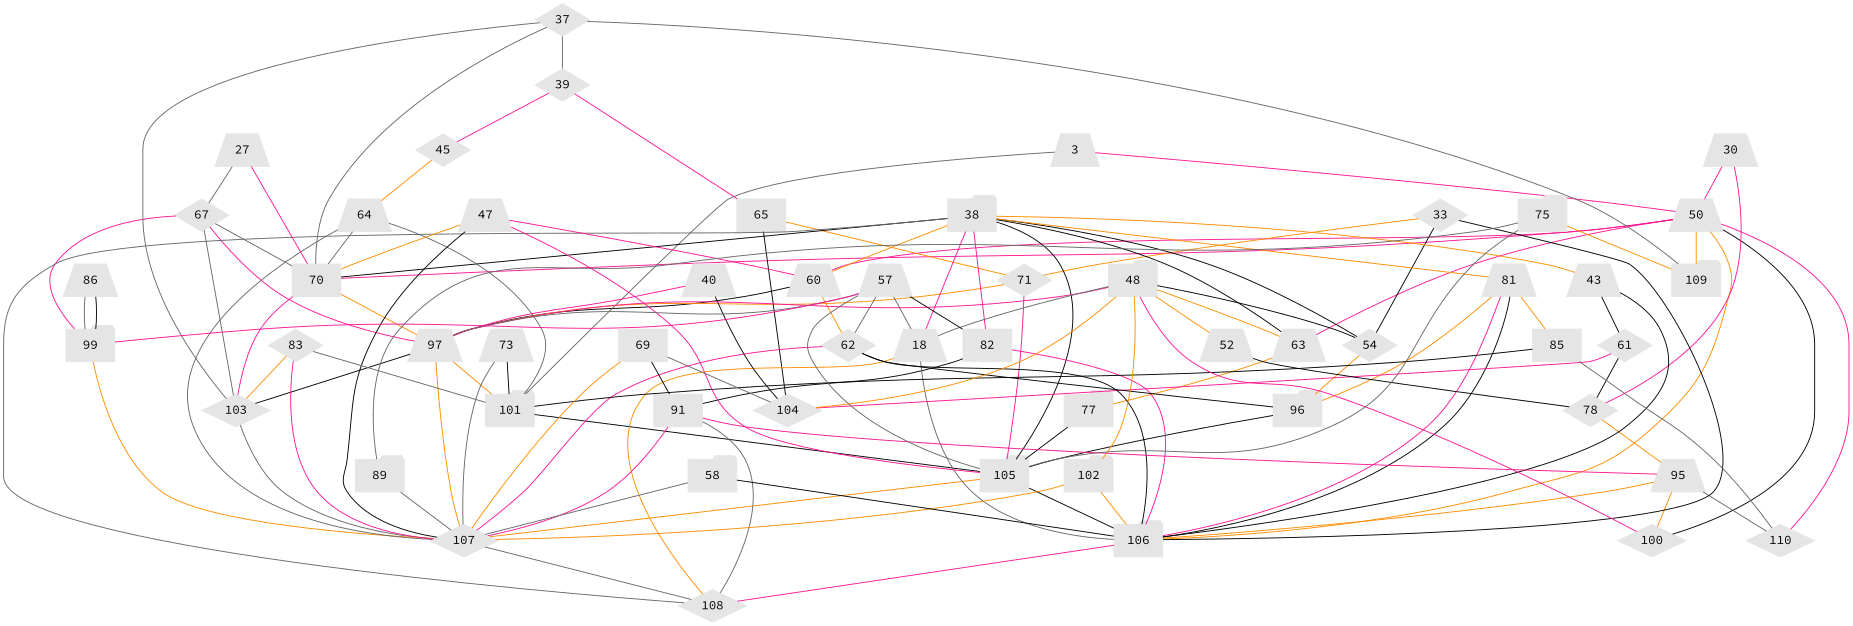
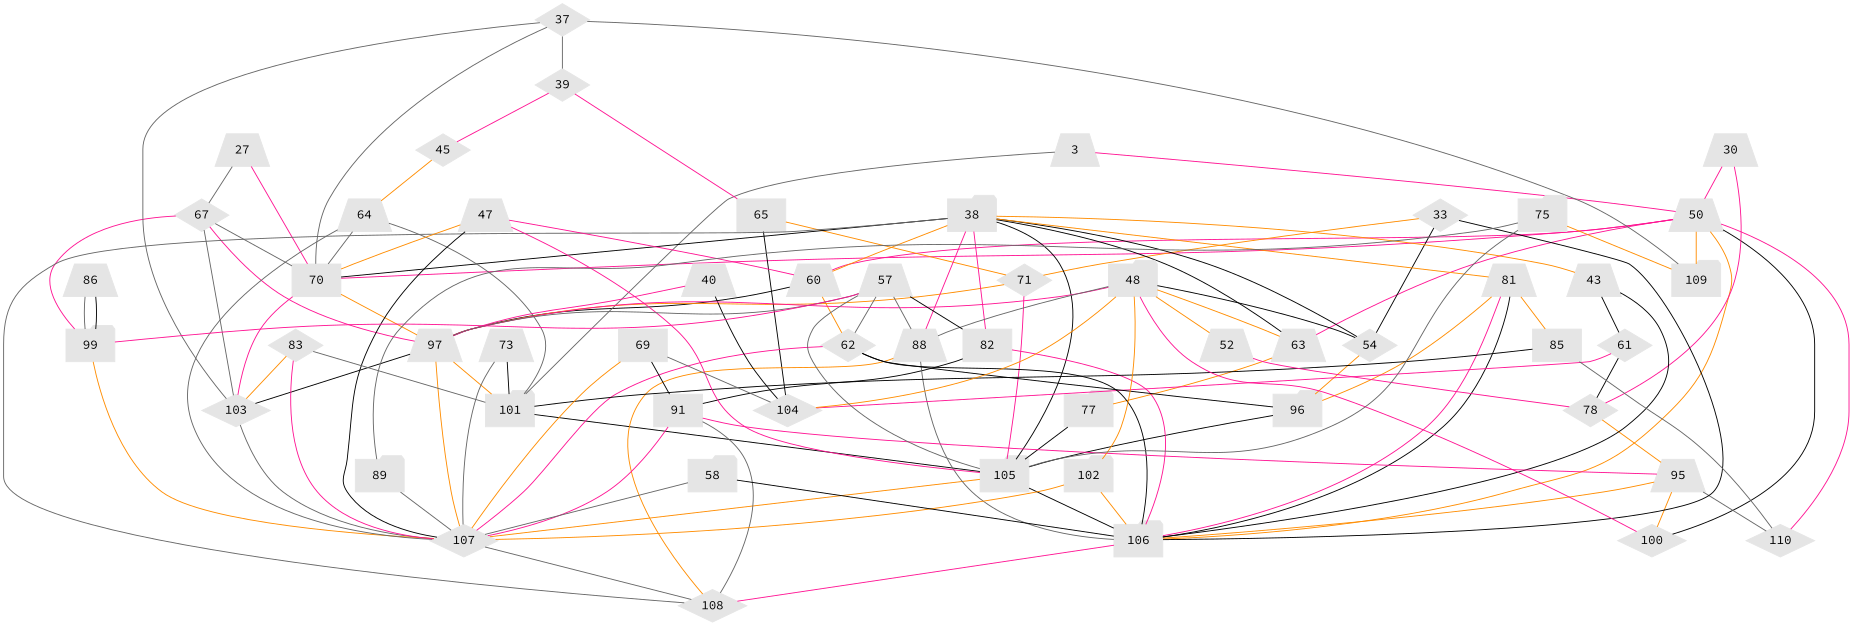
node "18": label "18" -> "88"
edge "52" -- "78": color black -> deeppink
